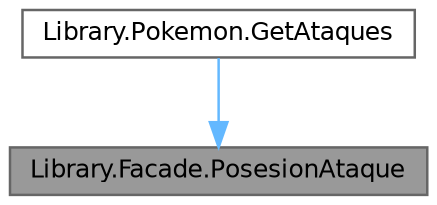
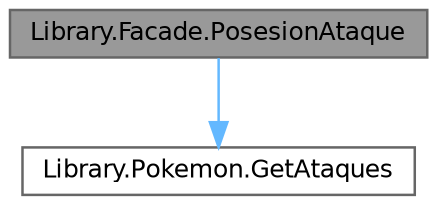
edge "Library.Pokemon.GetAtaques" -> "Library.Facade.PosesionAtaque": reversed
